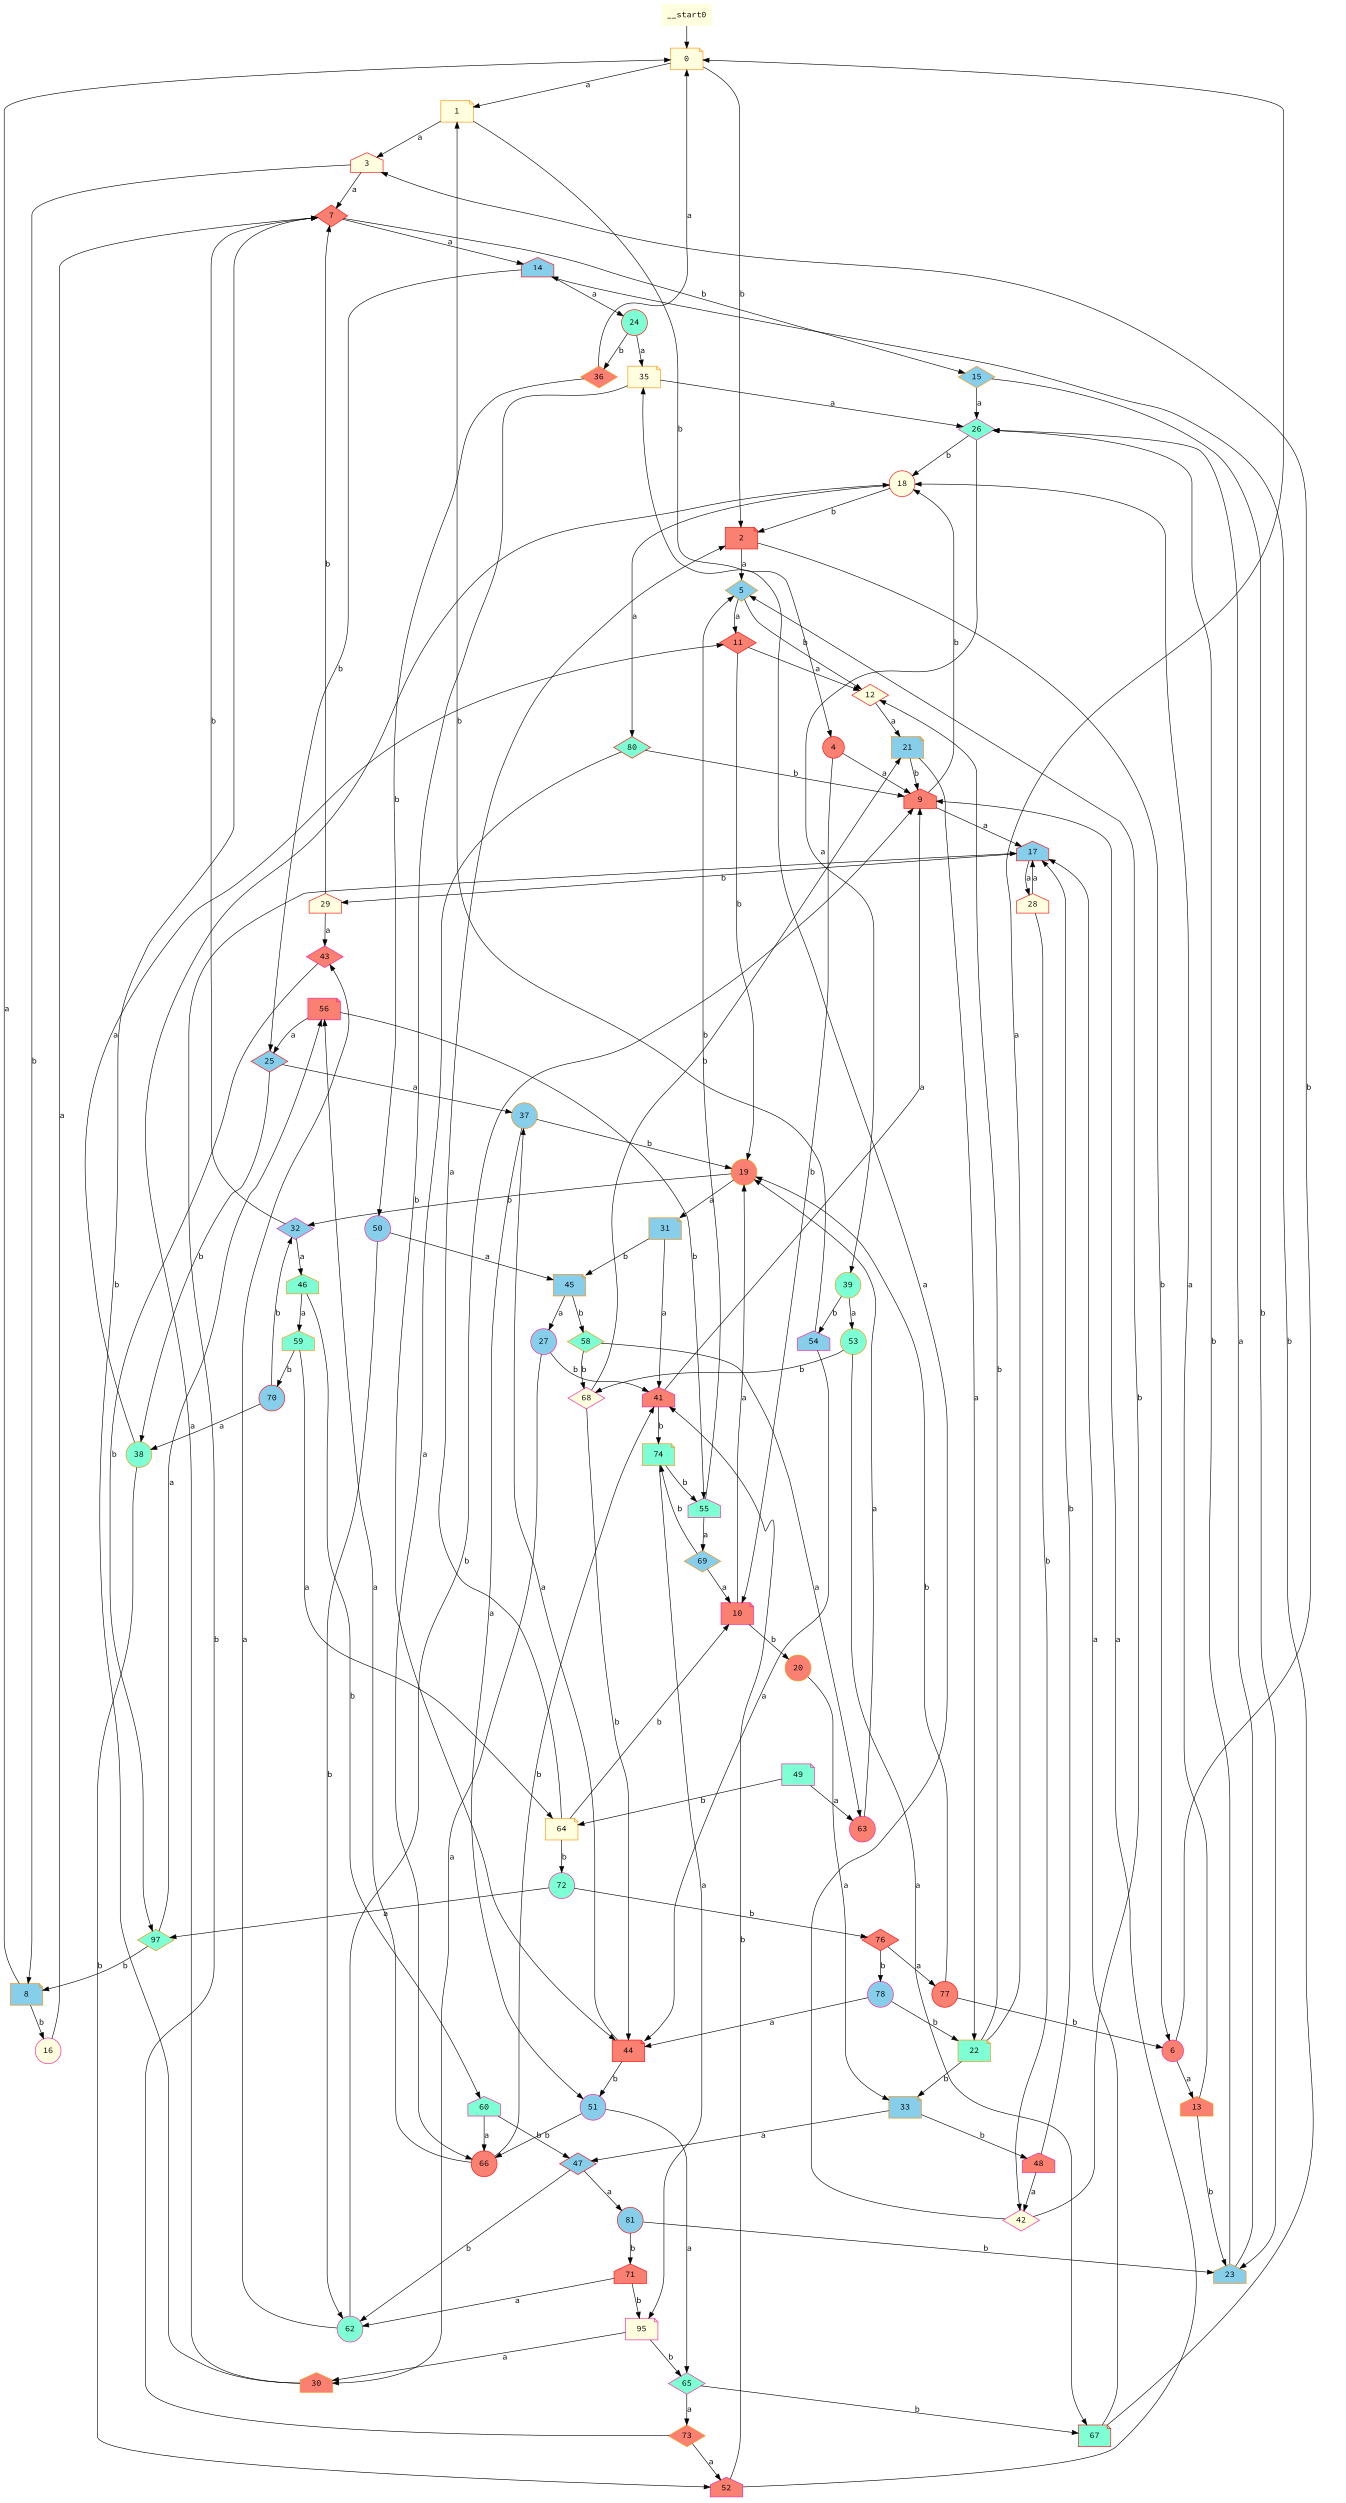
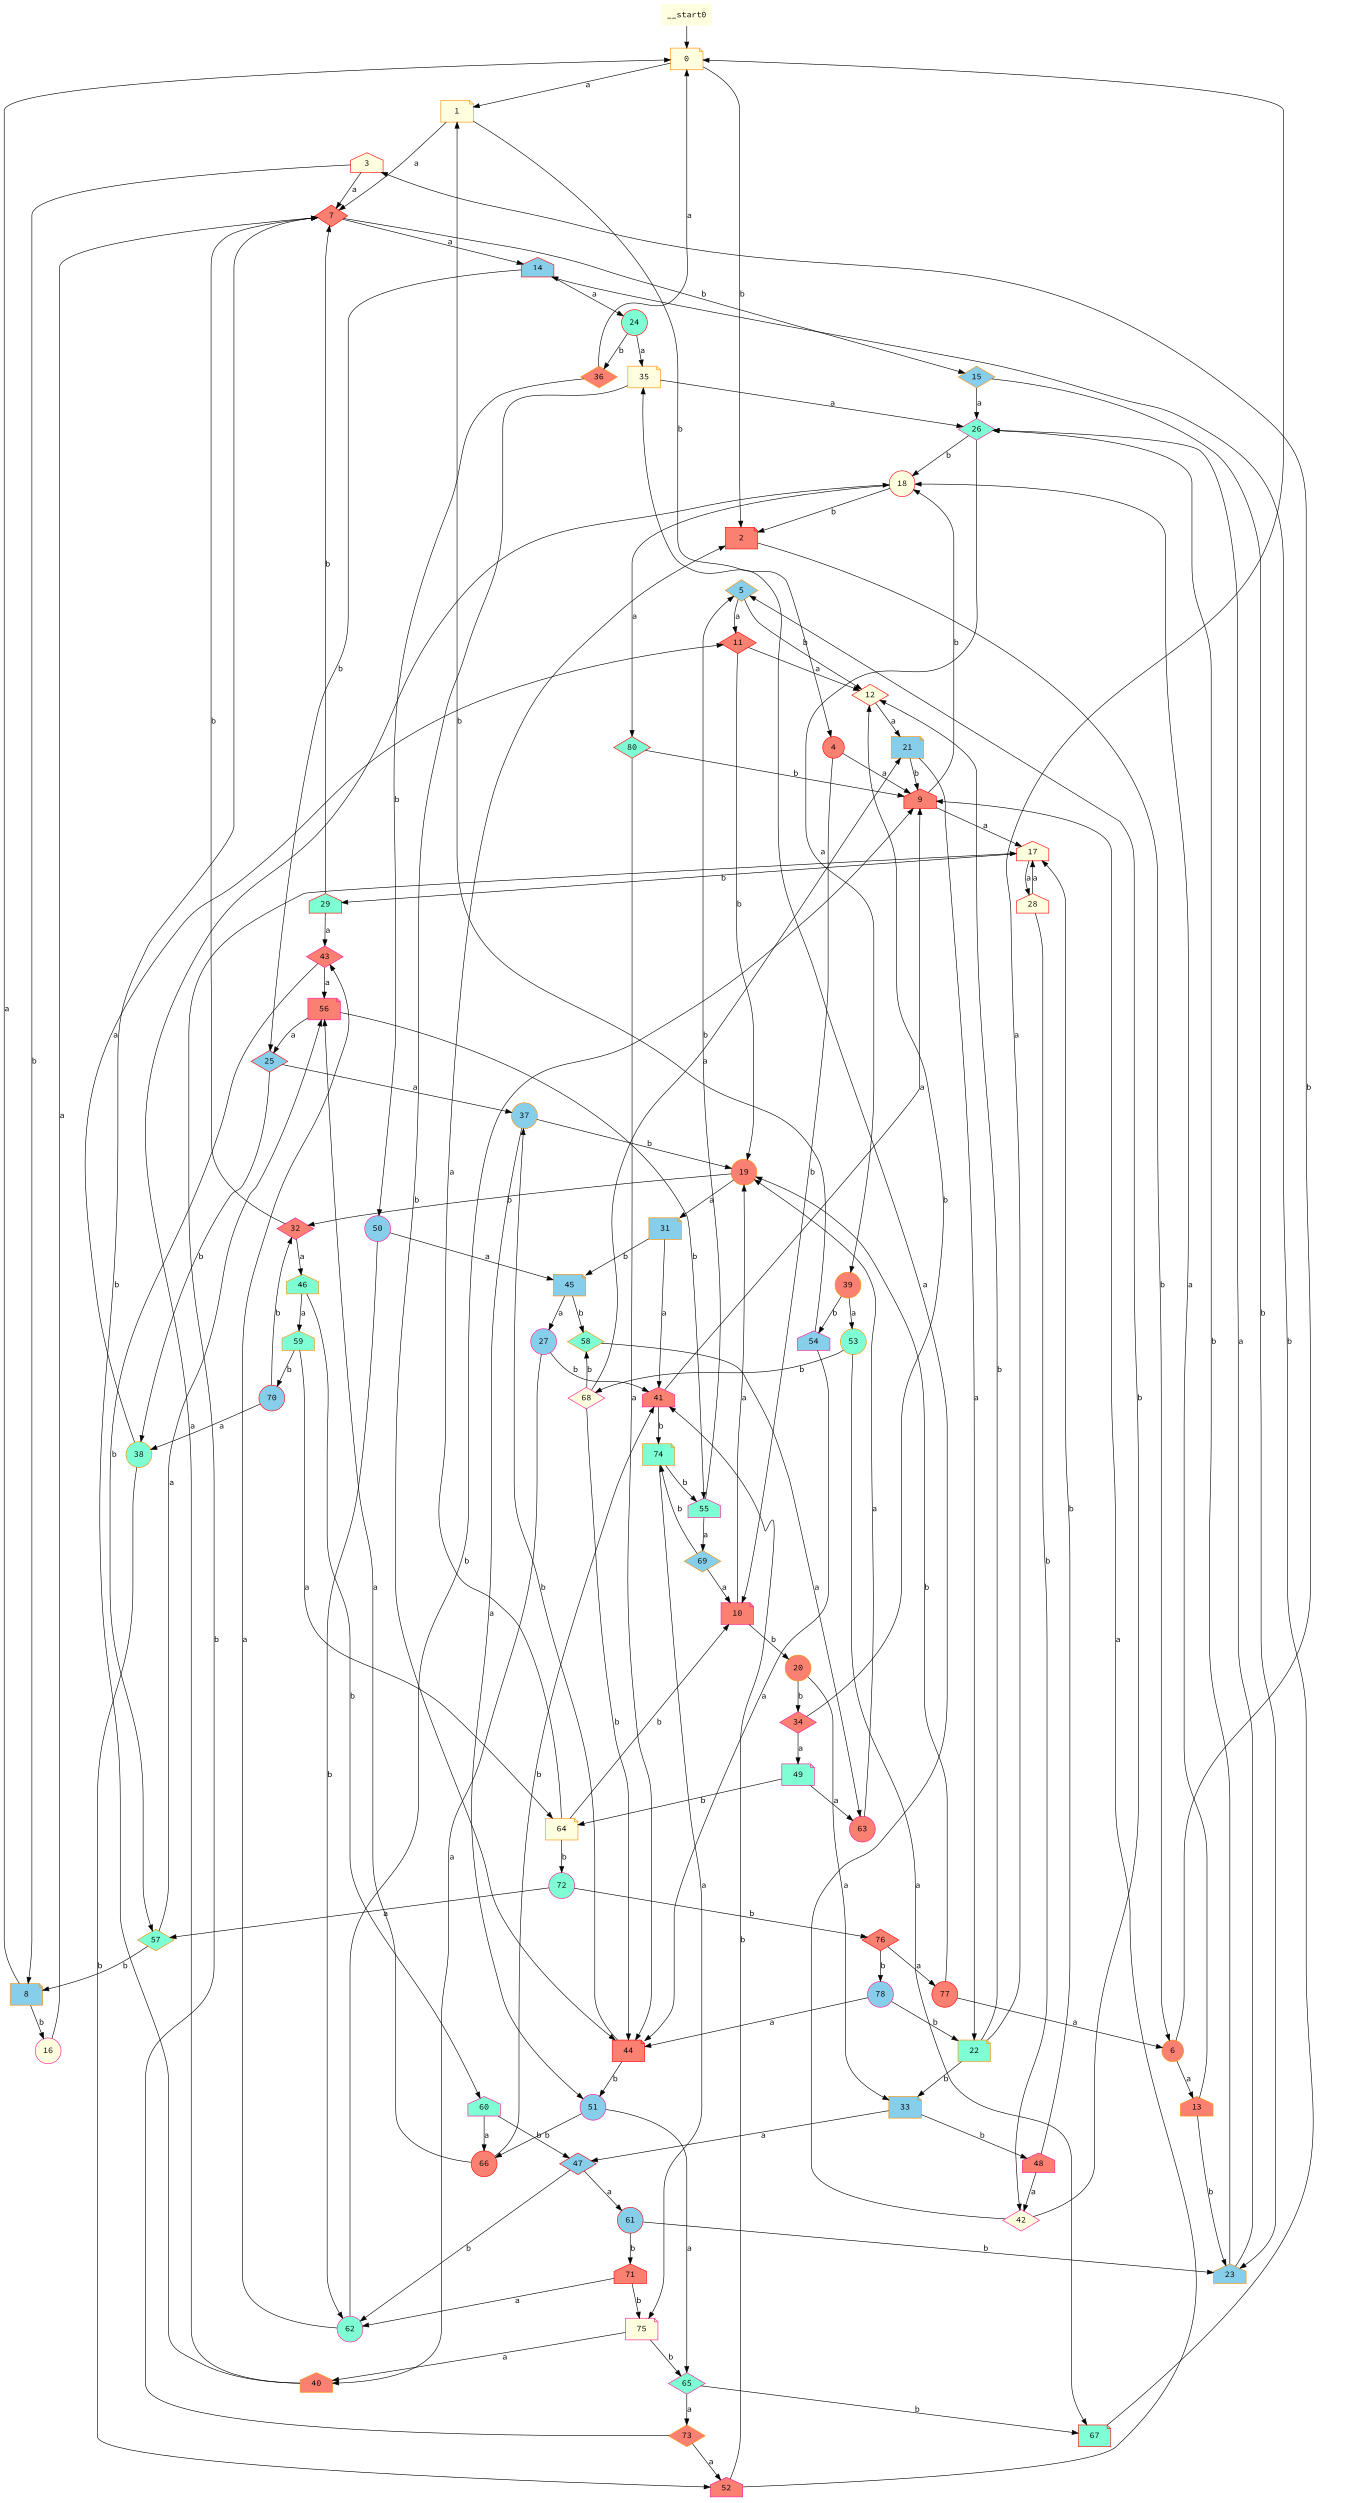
edge "1" -> "3": now "1" -> "7"
edge "2" -> "5": removed, label "a"
node "17": fillcolor skyblue -> lightyellow
node "29": fillcolor lightyellow -> aquamarine
edge "43" -> "56": added, label "a"
edge "68" -> "21": label "b" -> "a"
node "32": fillcolor skyblue -> salmon
node "39": fillcolor aquamarine -> salmon
edge "58" -> "68": reversed
edge "80" -> "66": now "80" -> "44"
edge "44" -> "37": label "a" -> "b"
edge "67" -> "17": removed, label "a"
node "34": added
node "97": label "97" -> "57"
edge "77" -> "6": label "b" -> "a"
node "6": color deeppink -> darkorange
node "81": label "81" -> "61"
node "95": label "95" -> "75"
node "30": label "30" -> "40"
